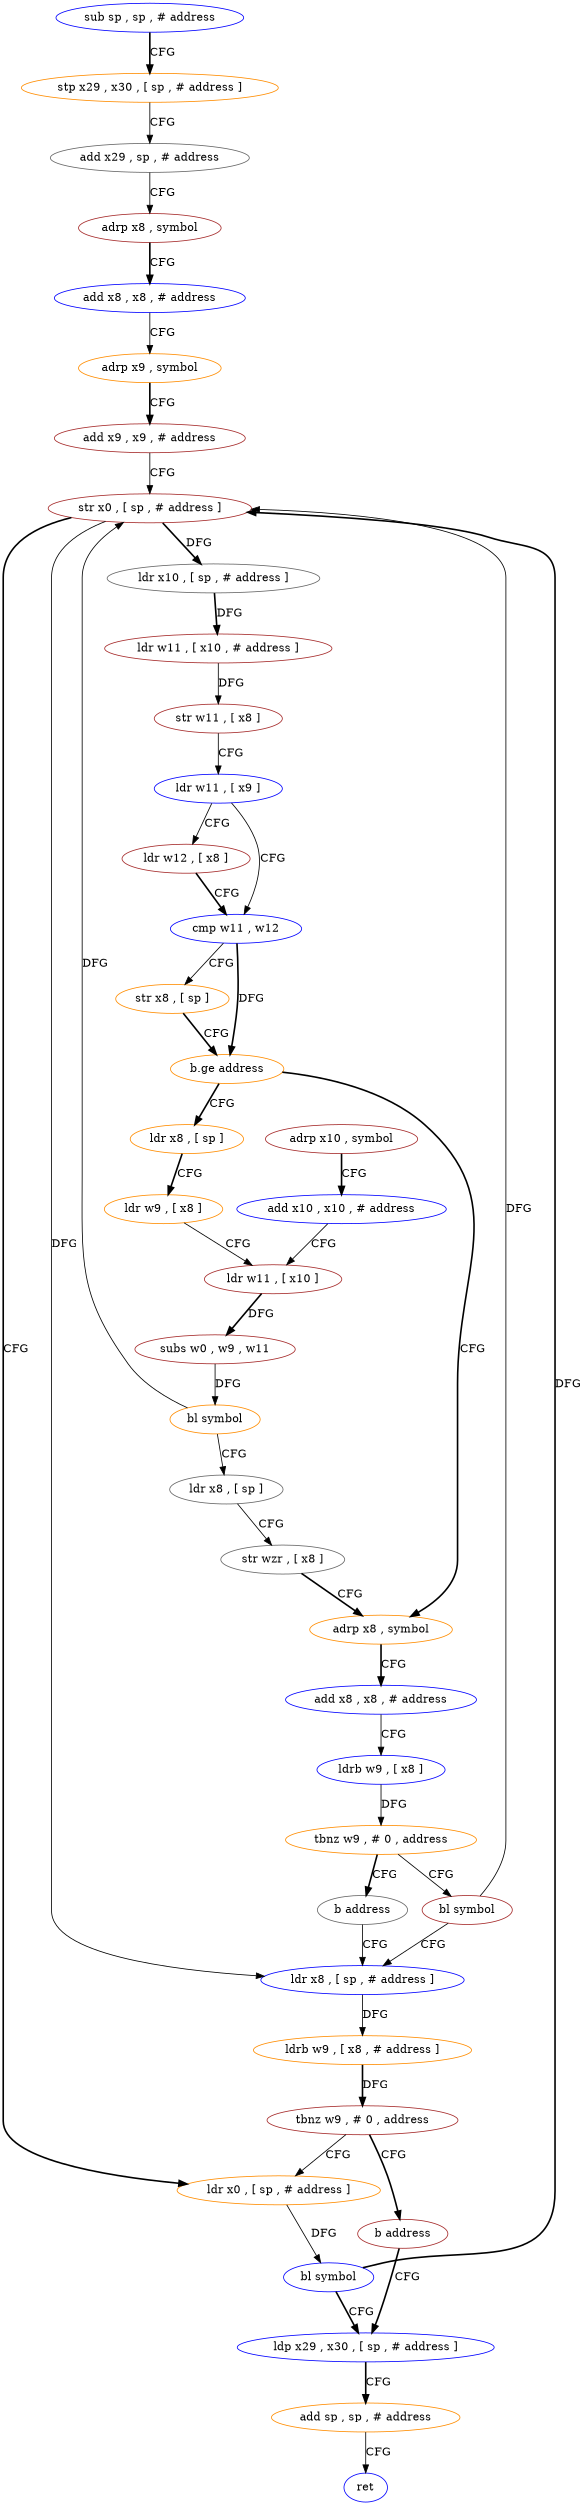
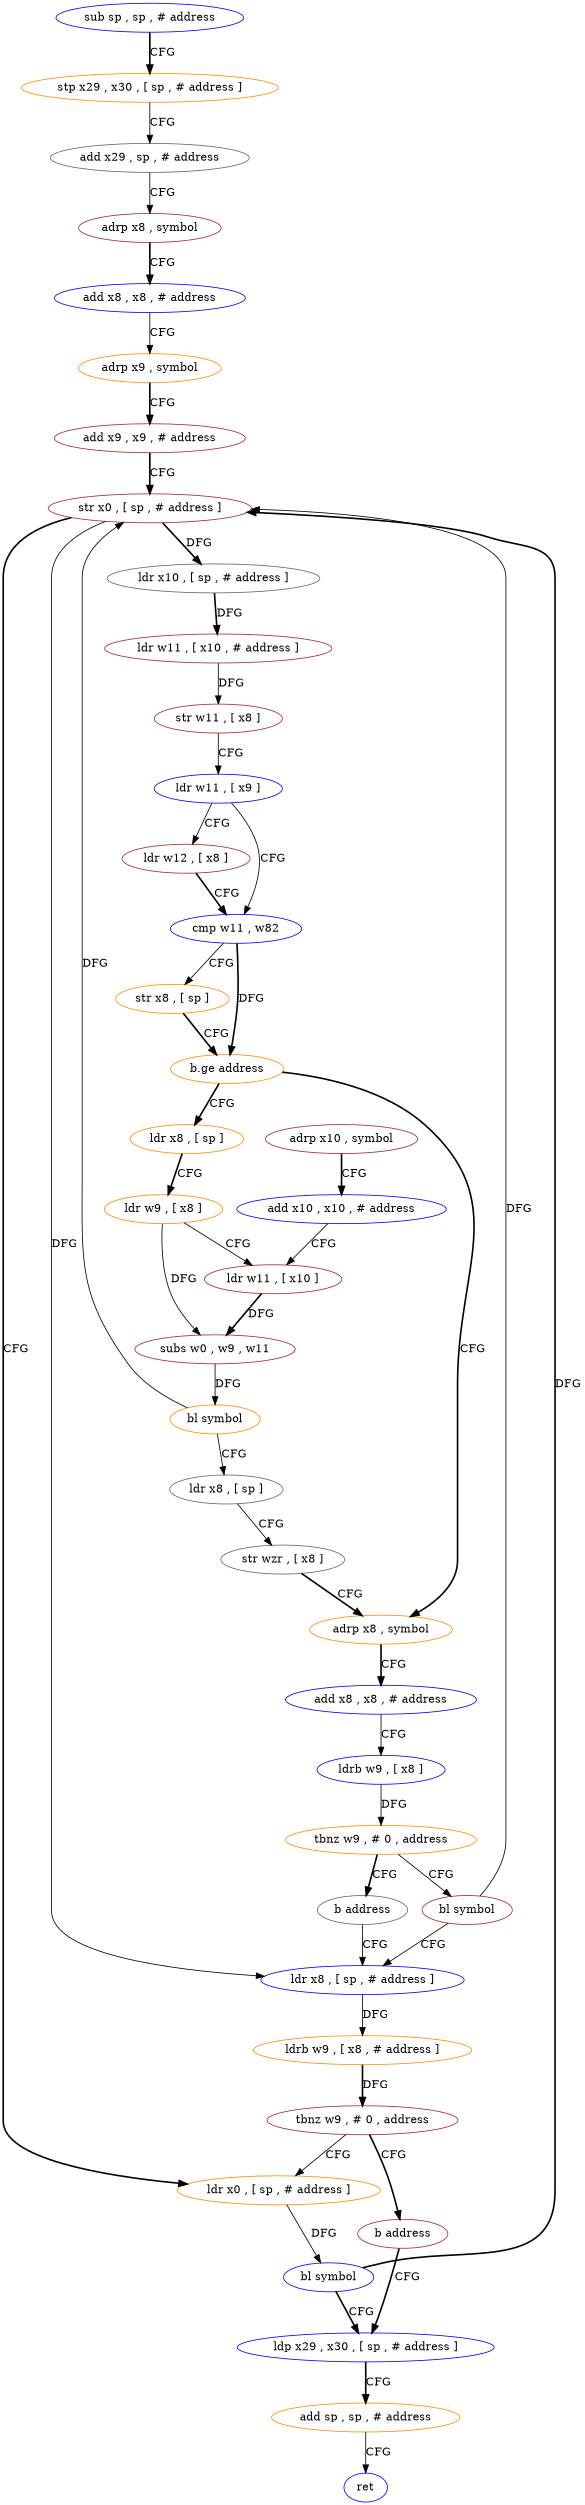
edge "add x9 , x9 , # address" -> "str x0 , [ sp , # address ]": style solid -> bold
node "cmp w11 , w12": label "cmp w11 , w12" -> "cmp w11 , w82"
edge "ldr w9 , [ x8 ]" -> "subs w0 , w9 , w11": added, label "DFG"
